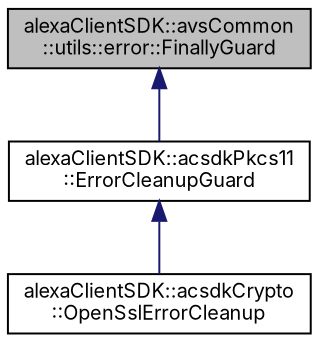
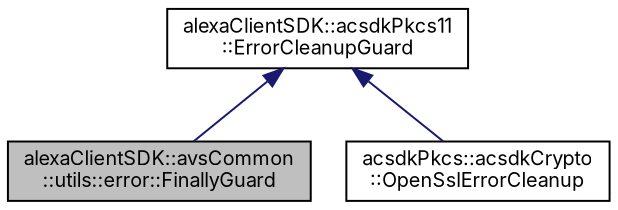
edge "alexaClientSDK::acsdkPkcs11 ::ErrorCleanupGuard" -> "alexaClientSDK::avsCommon ::utils::error::FinallyGuard": reversed
node "alexaClientSDK::acsdkCrypto ::OpenSslErrorCleanup": label "alexaClientSDK::acsdkCrypto ::OpenSslErrorCleanup" -> "acsdkPkcs::acsdkCrypto ::OpenSslErrorCleanup"
